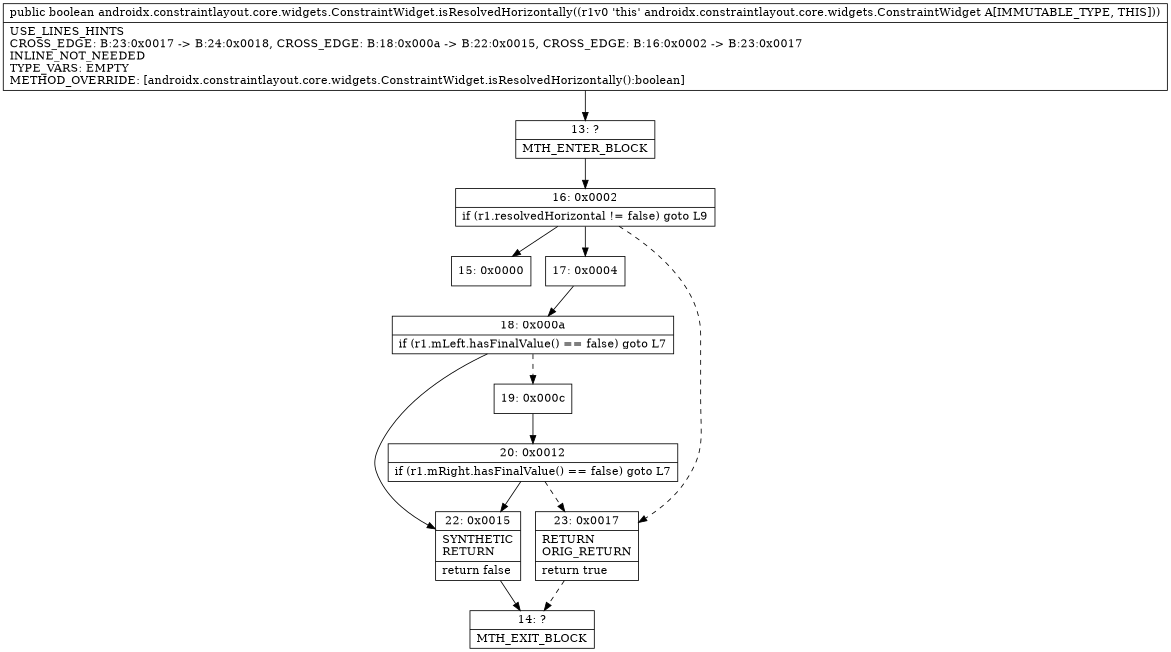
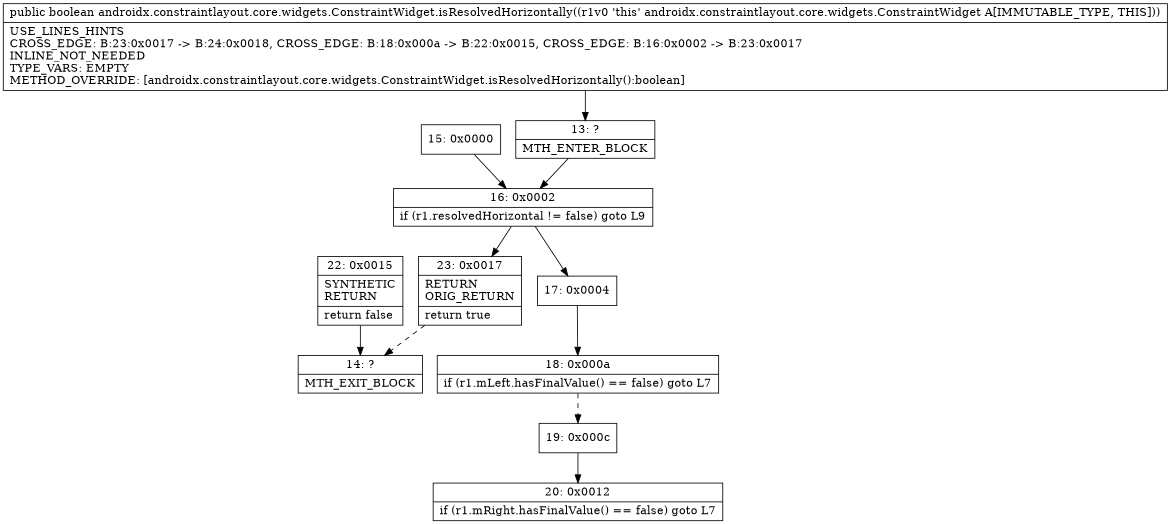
edge "16: 0x0002" -> "15: 0x0000": reversed
edge "16: 0x0002" -> "23: 0x0017": style dashed -> solid
edge "18: 0x000a" -> "22: 0x0015": removed
edge "20: 0x0012" -> "22: 0x0015": removed
edge "20: 0x0012" -> "23: 0x0017": removed
